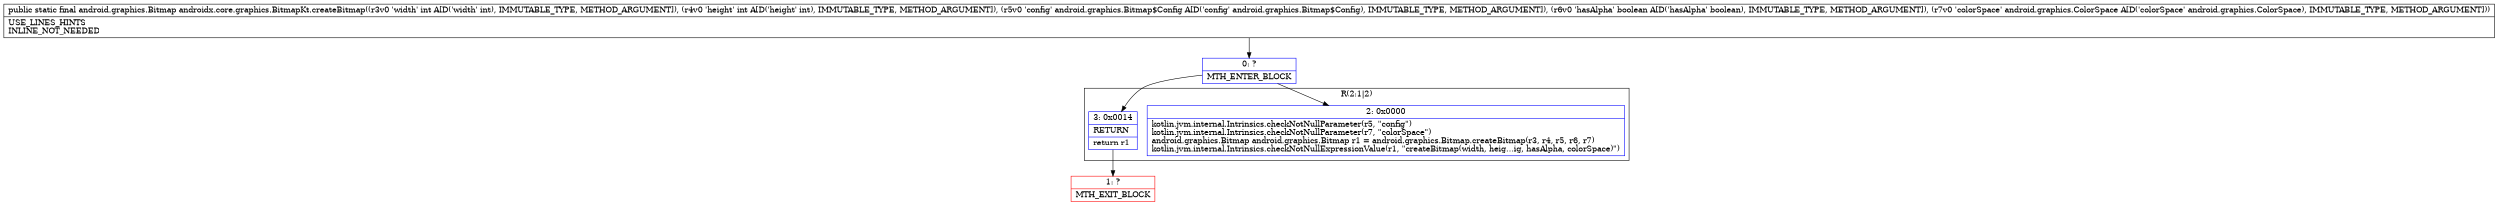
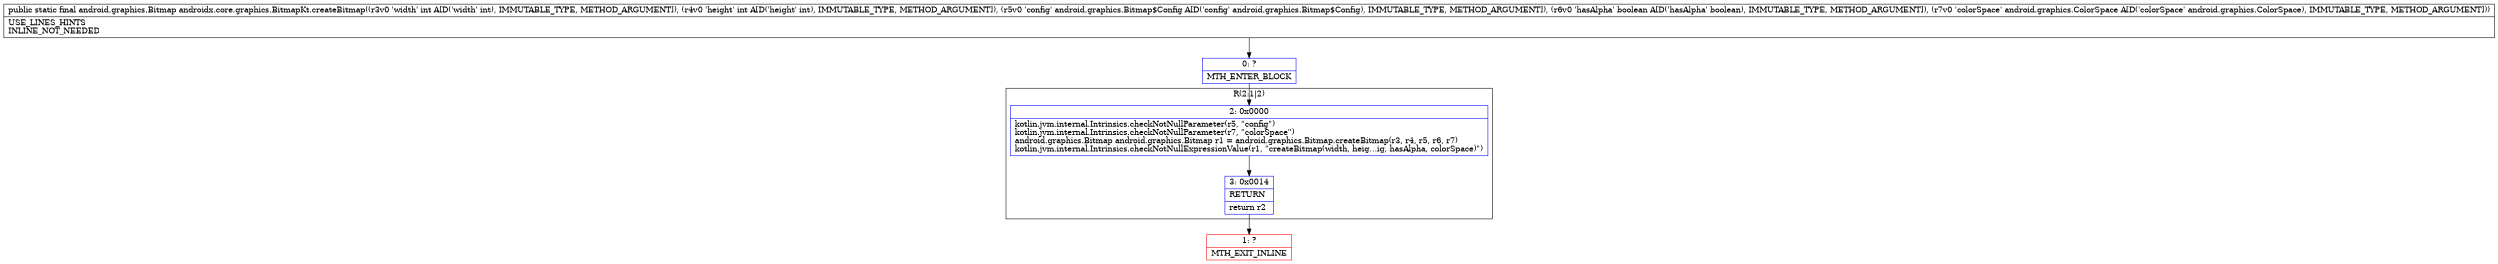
edge "0: ?" -> "3: 0x0014": now "2: 0x0000" -> "3: 0x0014"
node "3: 0x0014": text "return r1" -> "return r2"
node "1: ?": text "MTH_EXIT_BLOCK" -> "MTH_EXIT_INLINE"
